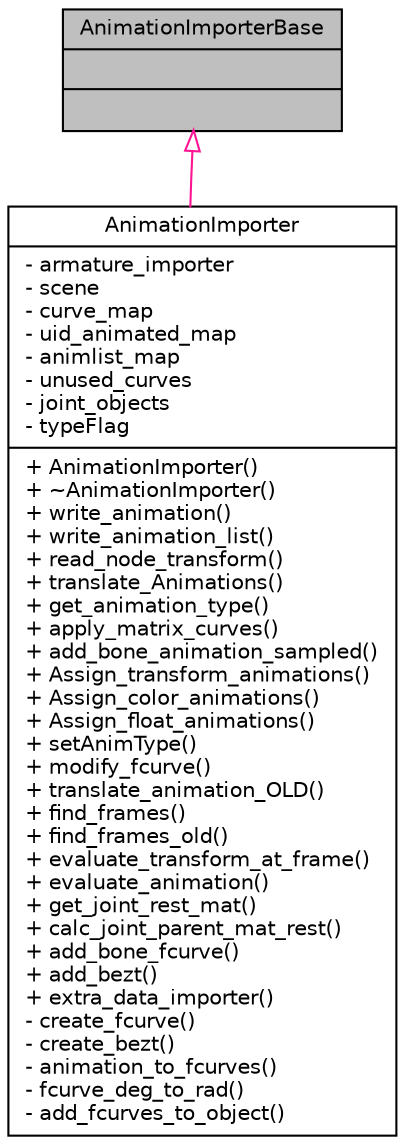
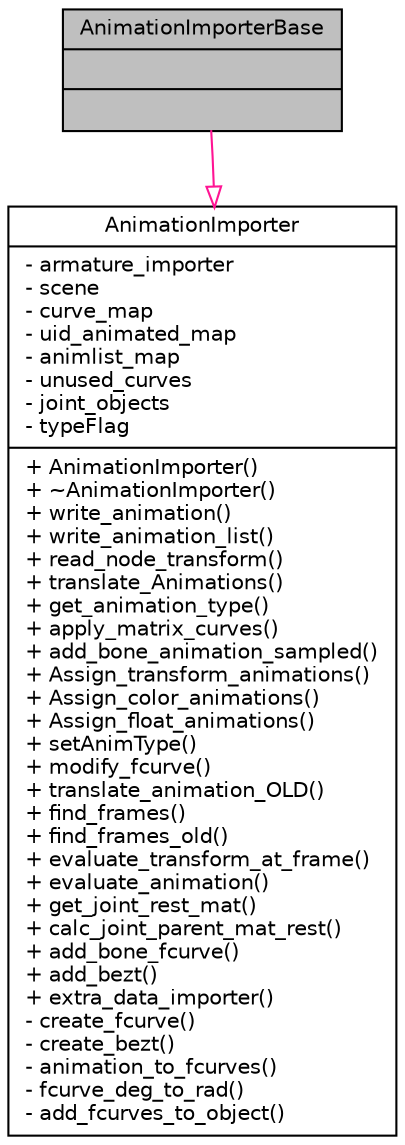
edge "AnimationImporter" -> "AnimationImporterBase": reversed
